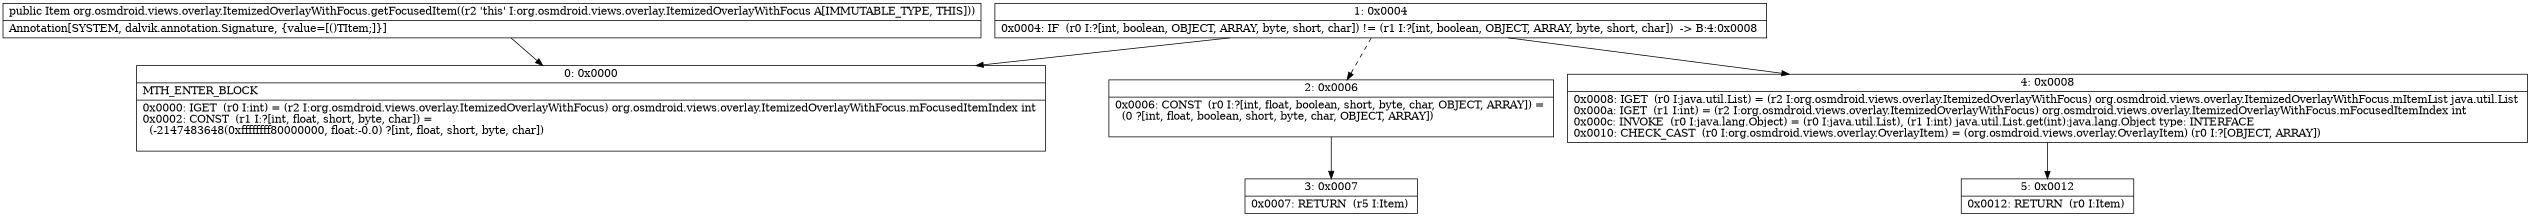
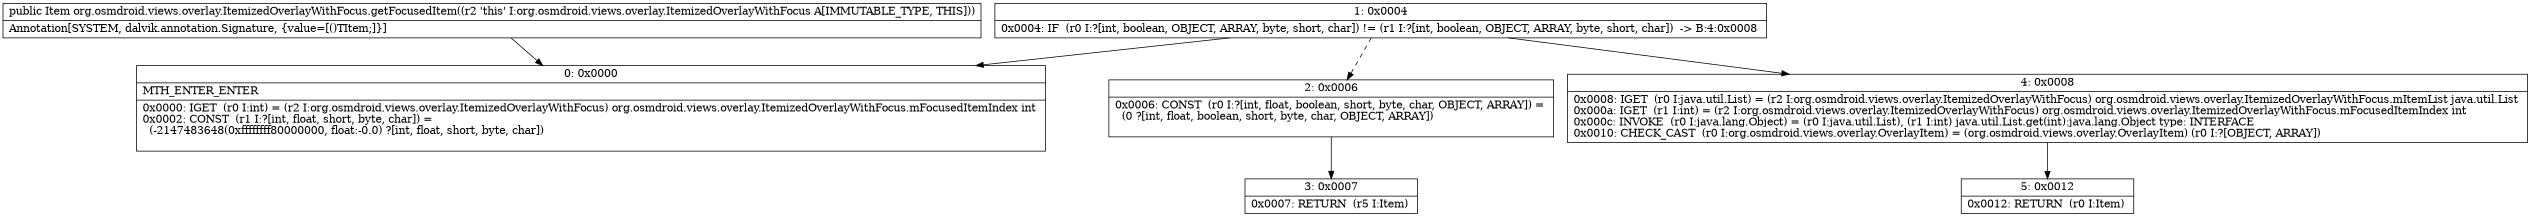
node "0: 0x0000": text "MTH_ENTER_BLOCK" -> "MTH_ENTER_ENTER"
